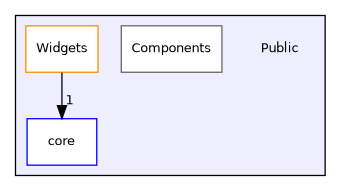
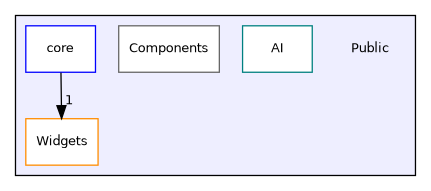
node "AI": added
edge "Widgets" -> "core": reversed
